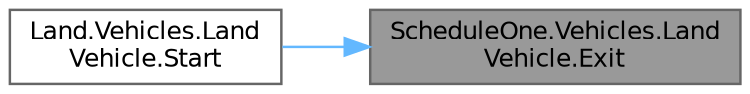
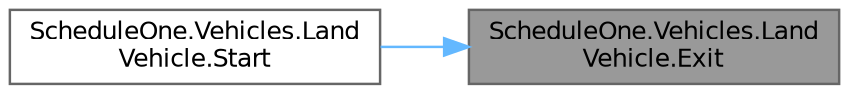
node "Land.Vehicles.Land Vehicle.Start": label "Land.Vehicles.Land Vehicle.Start" -> "ScheduleOne.Vehicles.Land Vehicle.Start"
